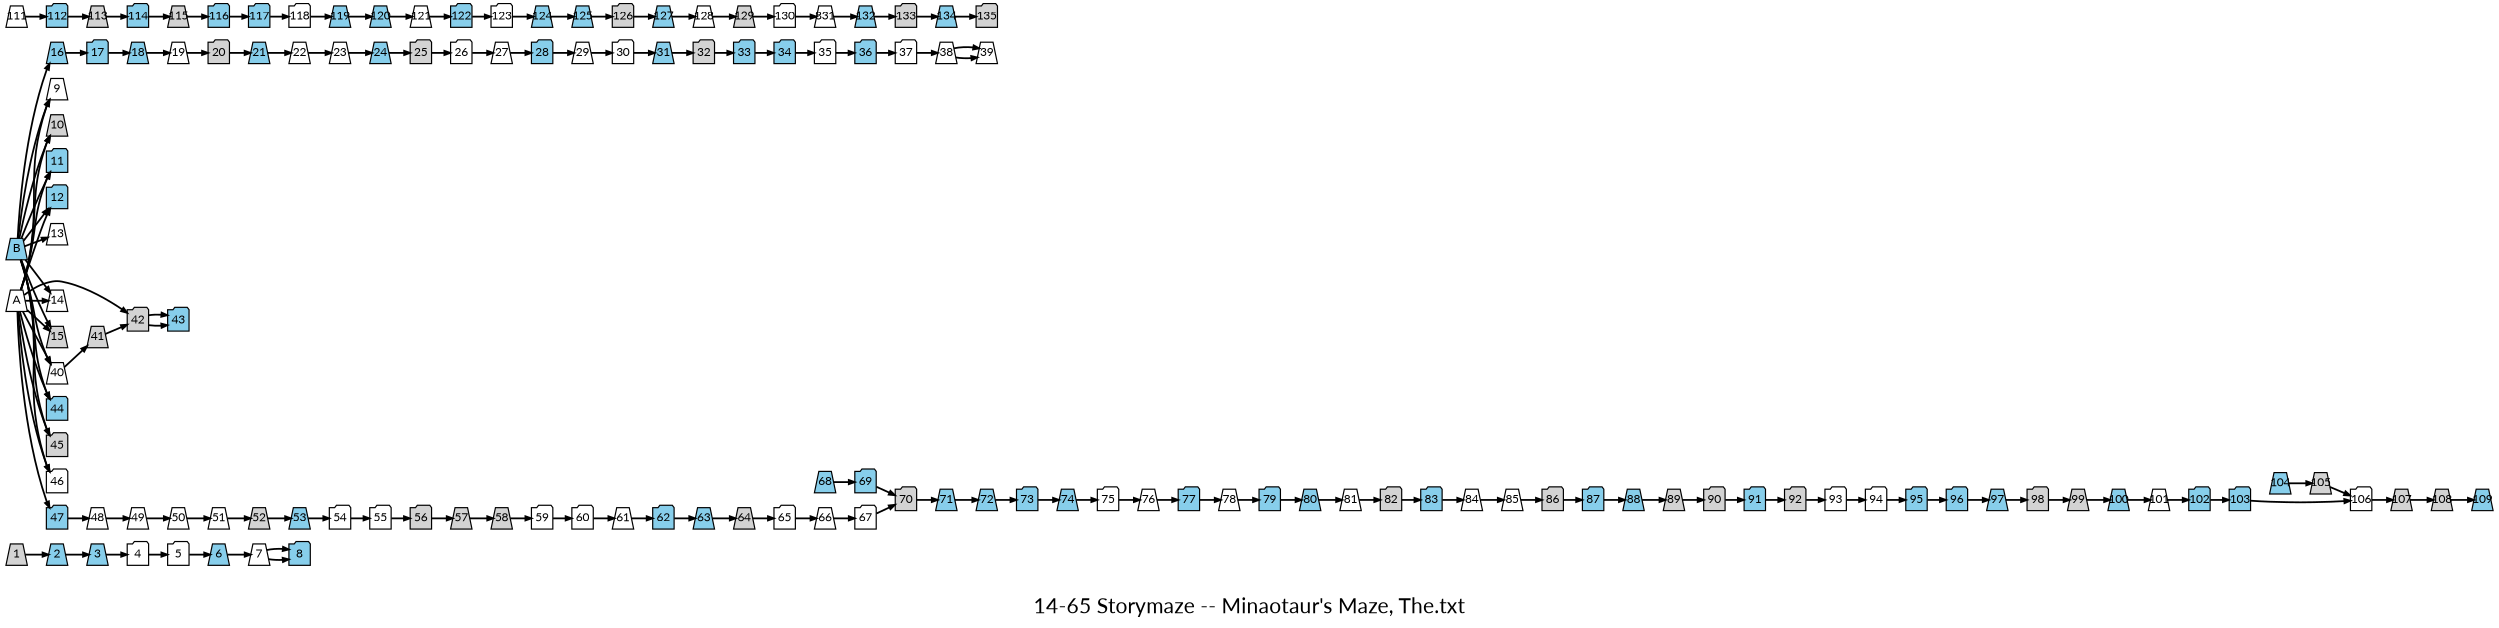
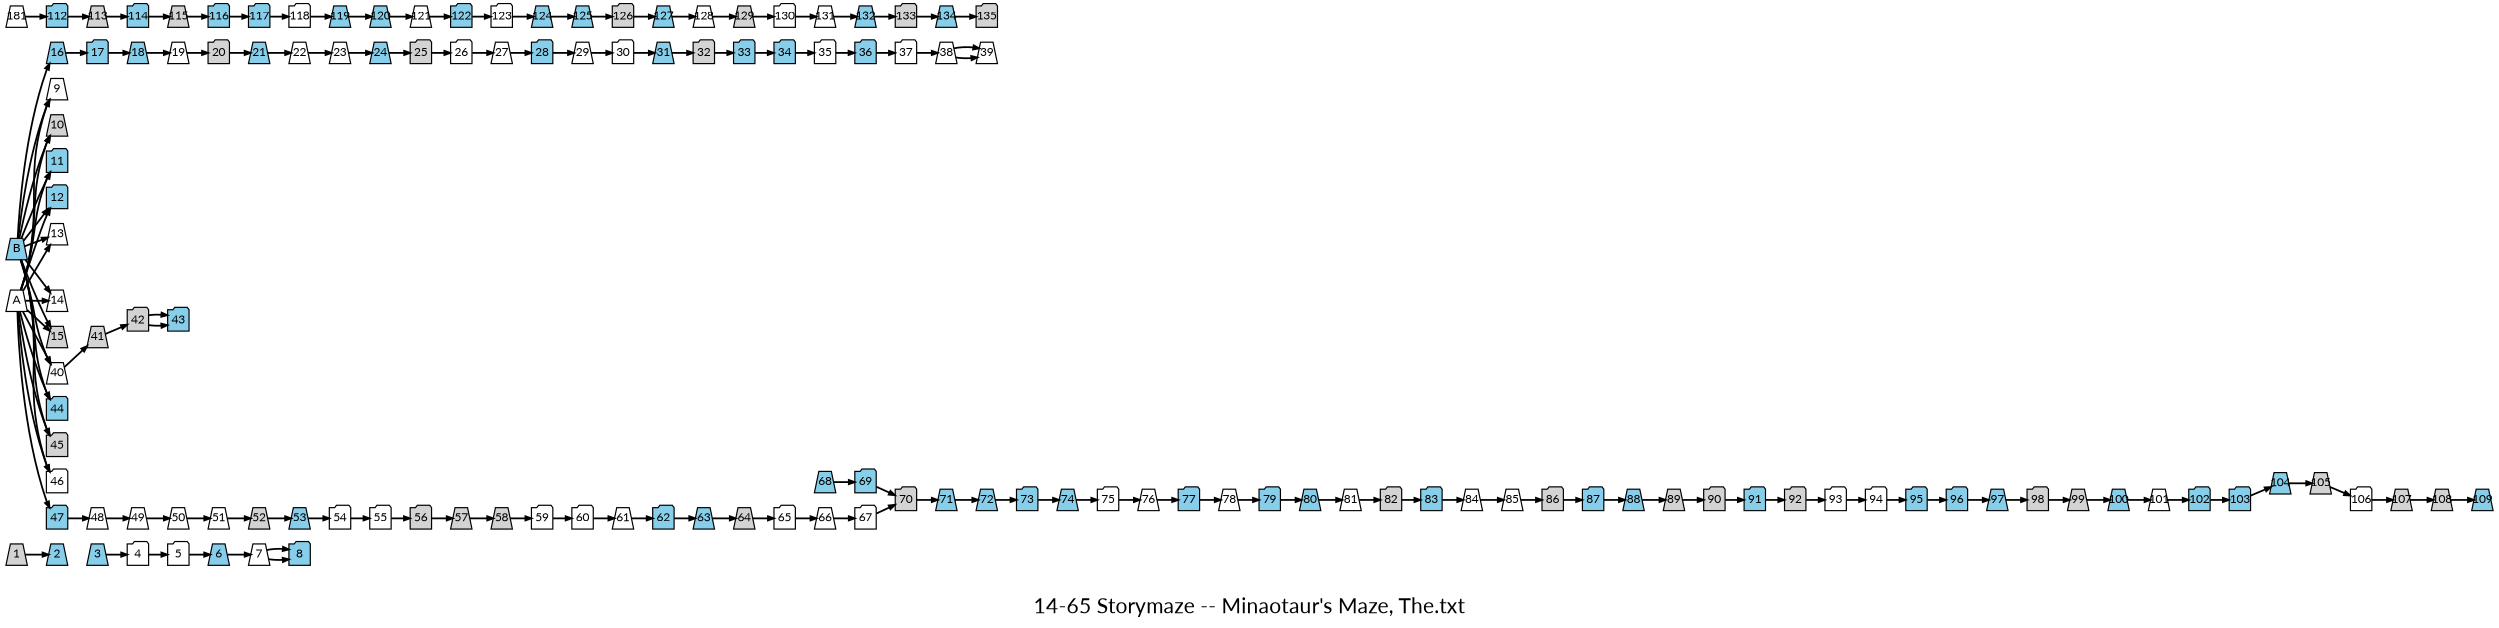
node "111": label "111" -> "181"
node "831": label "831" -> "131"
edge "A" -> "42": now "A" -> "13"
edge "103" -> "106": now "103" -> "104"
edge "2" -> "3": removed
